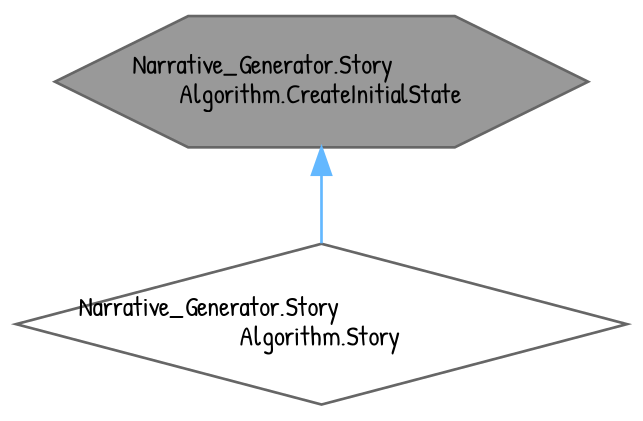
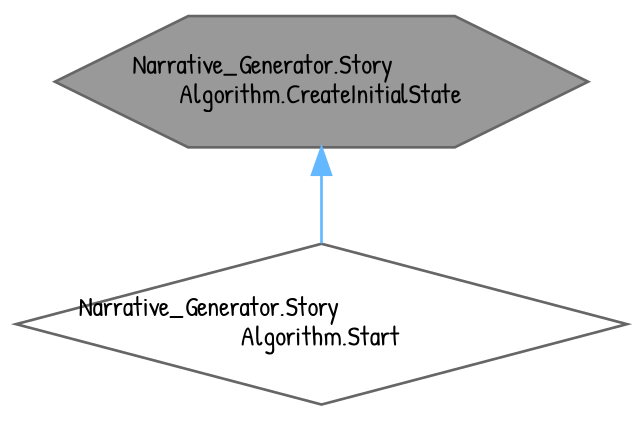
node "Narrative_Generator.Story Algorithm.Story": label "Narrative_Generator.Story Algorithm.Story" -> "Narrative_Generator.Story Algorithm.Start"
